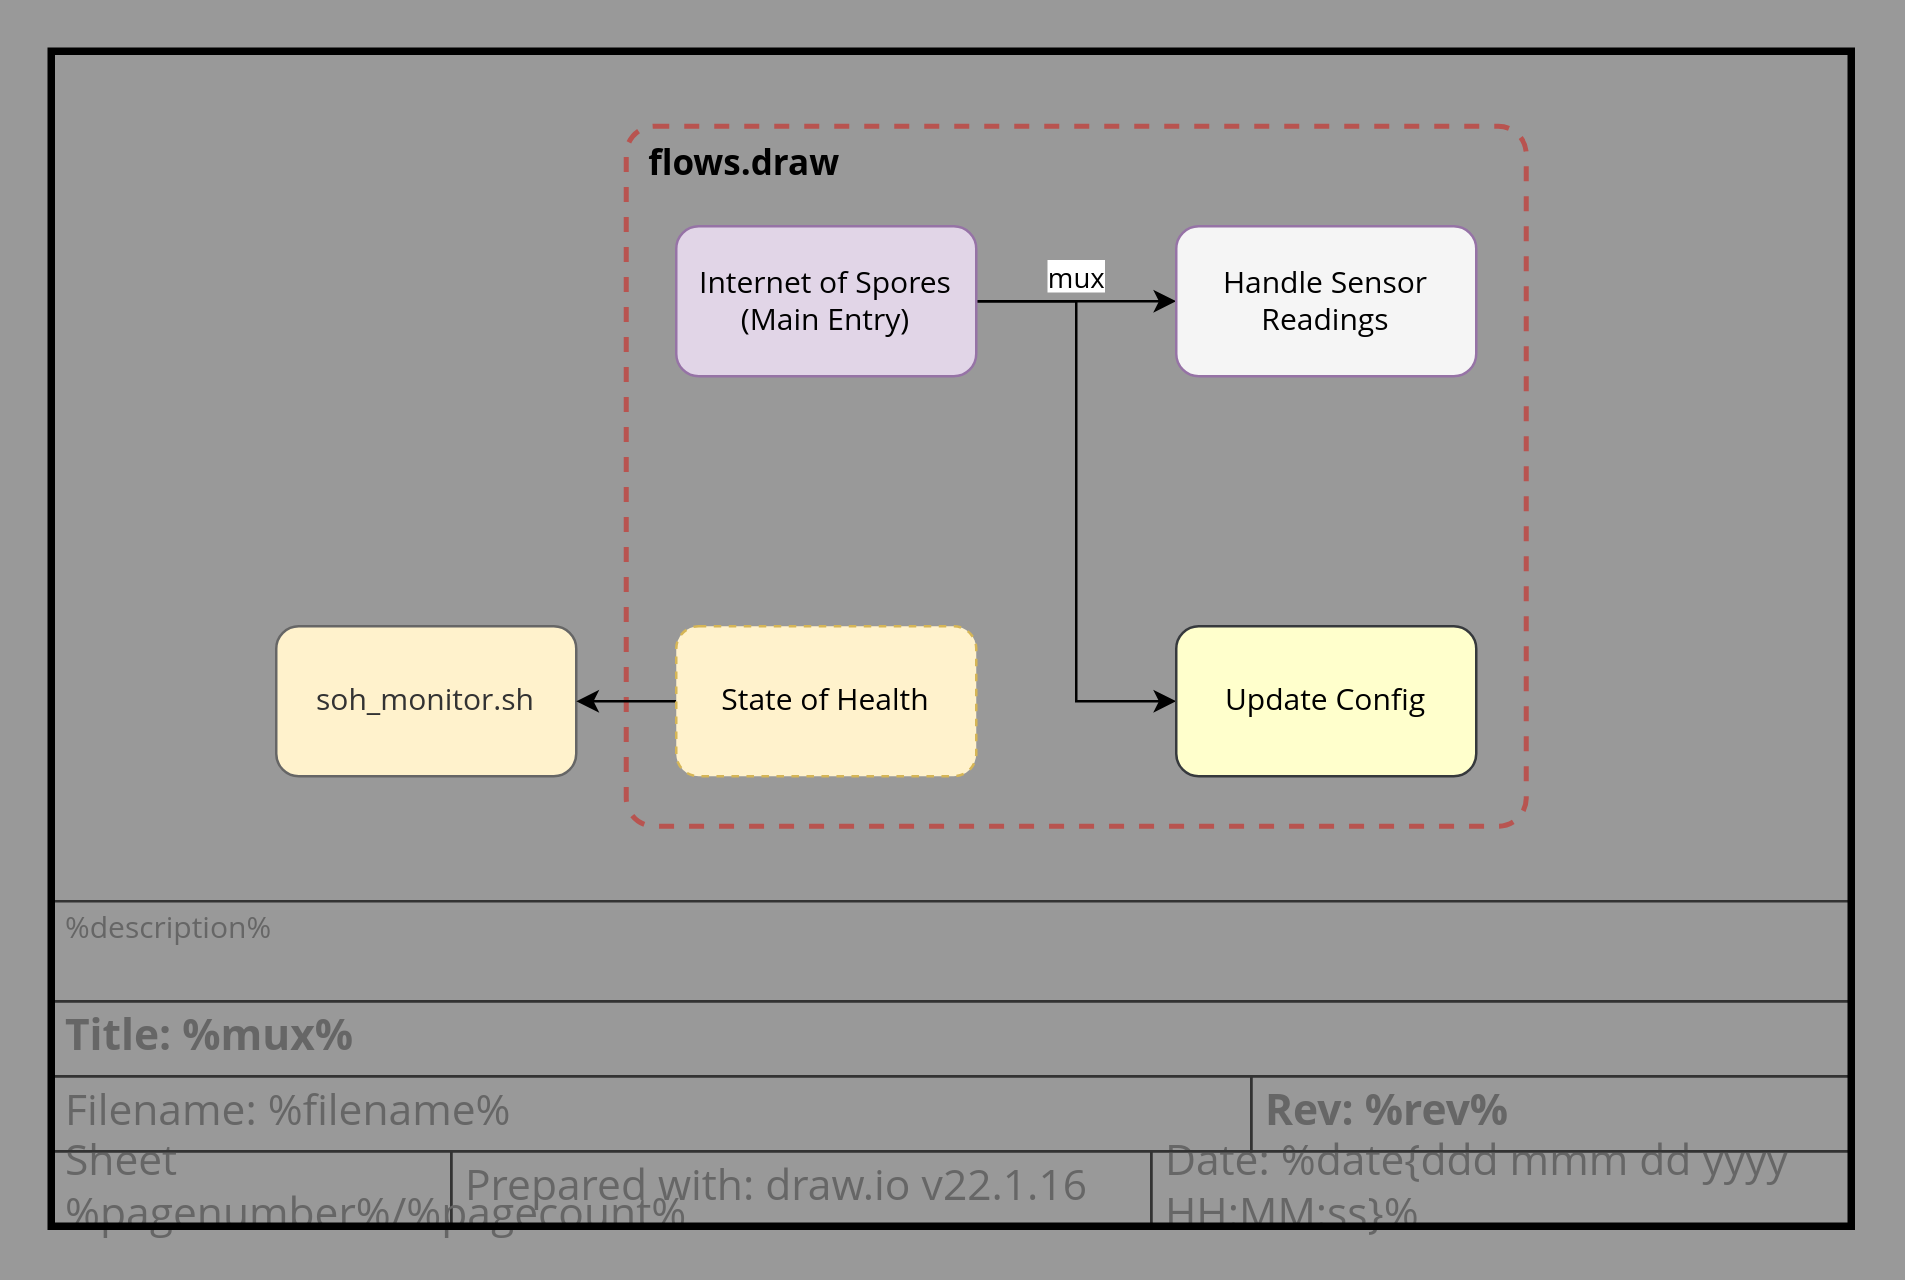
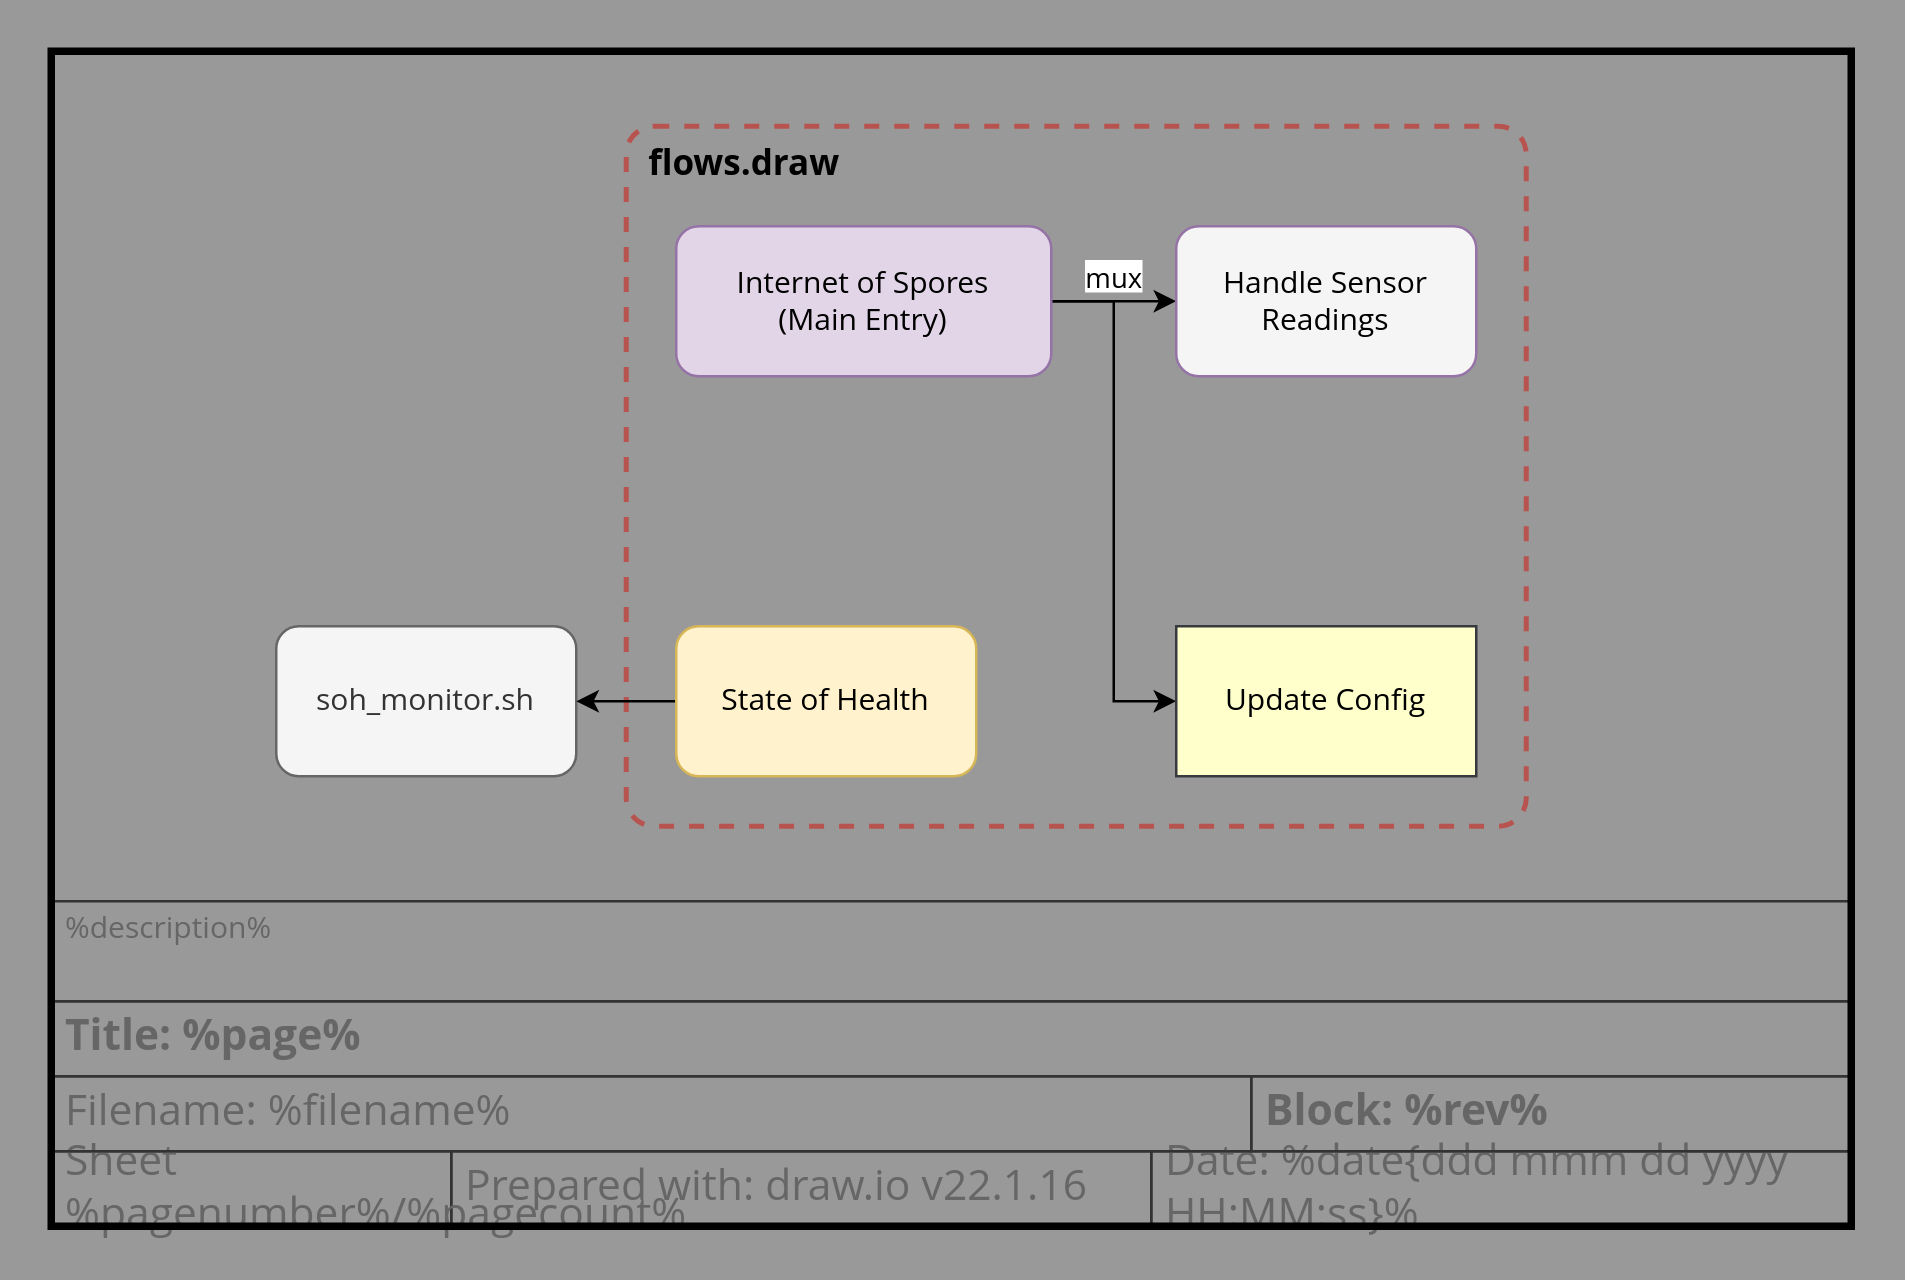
node "Internet of Spores (Main Entry)": size 300x150 -> 375x150
node "soh_monitor.sh": fillcolor #fff2cc -> #f5f5f5
node "State of Health": style dashed -> solid
node "Update Config": shape rounded rectangle -> rectangle
node "Title: %mux%": label "Title: %mux%" -> "Title: %page%"
node "Rev: %rev%": label "Rev: %rev%" -> "Block: %rev%"
